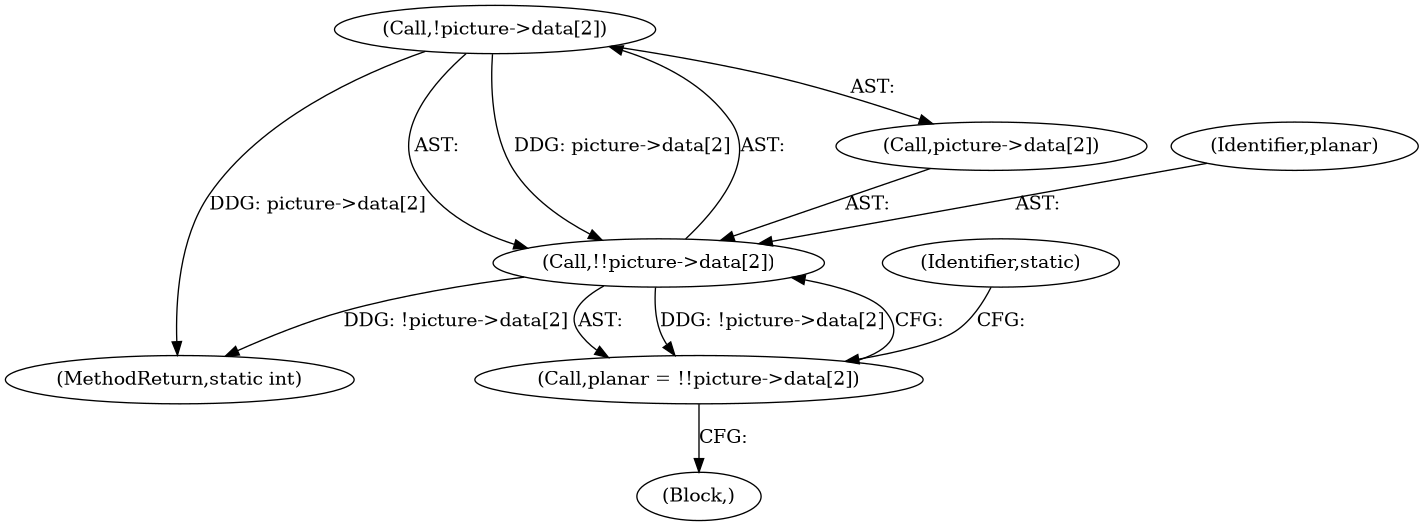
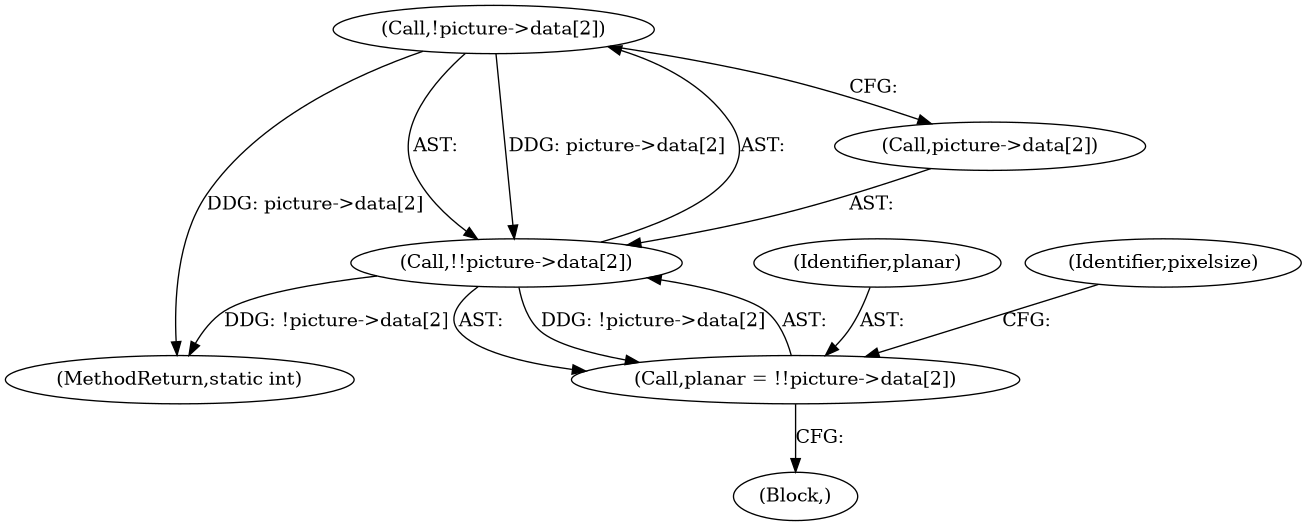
edge "(Call,!picture->data[2])" -> "(Call,picture->data[2])": label "AST: " -> "CFG: "
edge "(Identifier,planar)" -> "(Call,!!picture->data[2])": now "(Identifier,planar)" -> "(Call,planar = !!picture->data[2])"
node "(Identifier,static)": label "(Identifier,static)" -> "(Identifier,pixelsize)"
edge "(Call,planar = !!picture->data[2])" -> "(Call,!!picture->data[2])": label "CFG: " -> "AST: "
